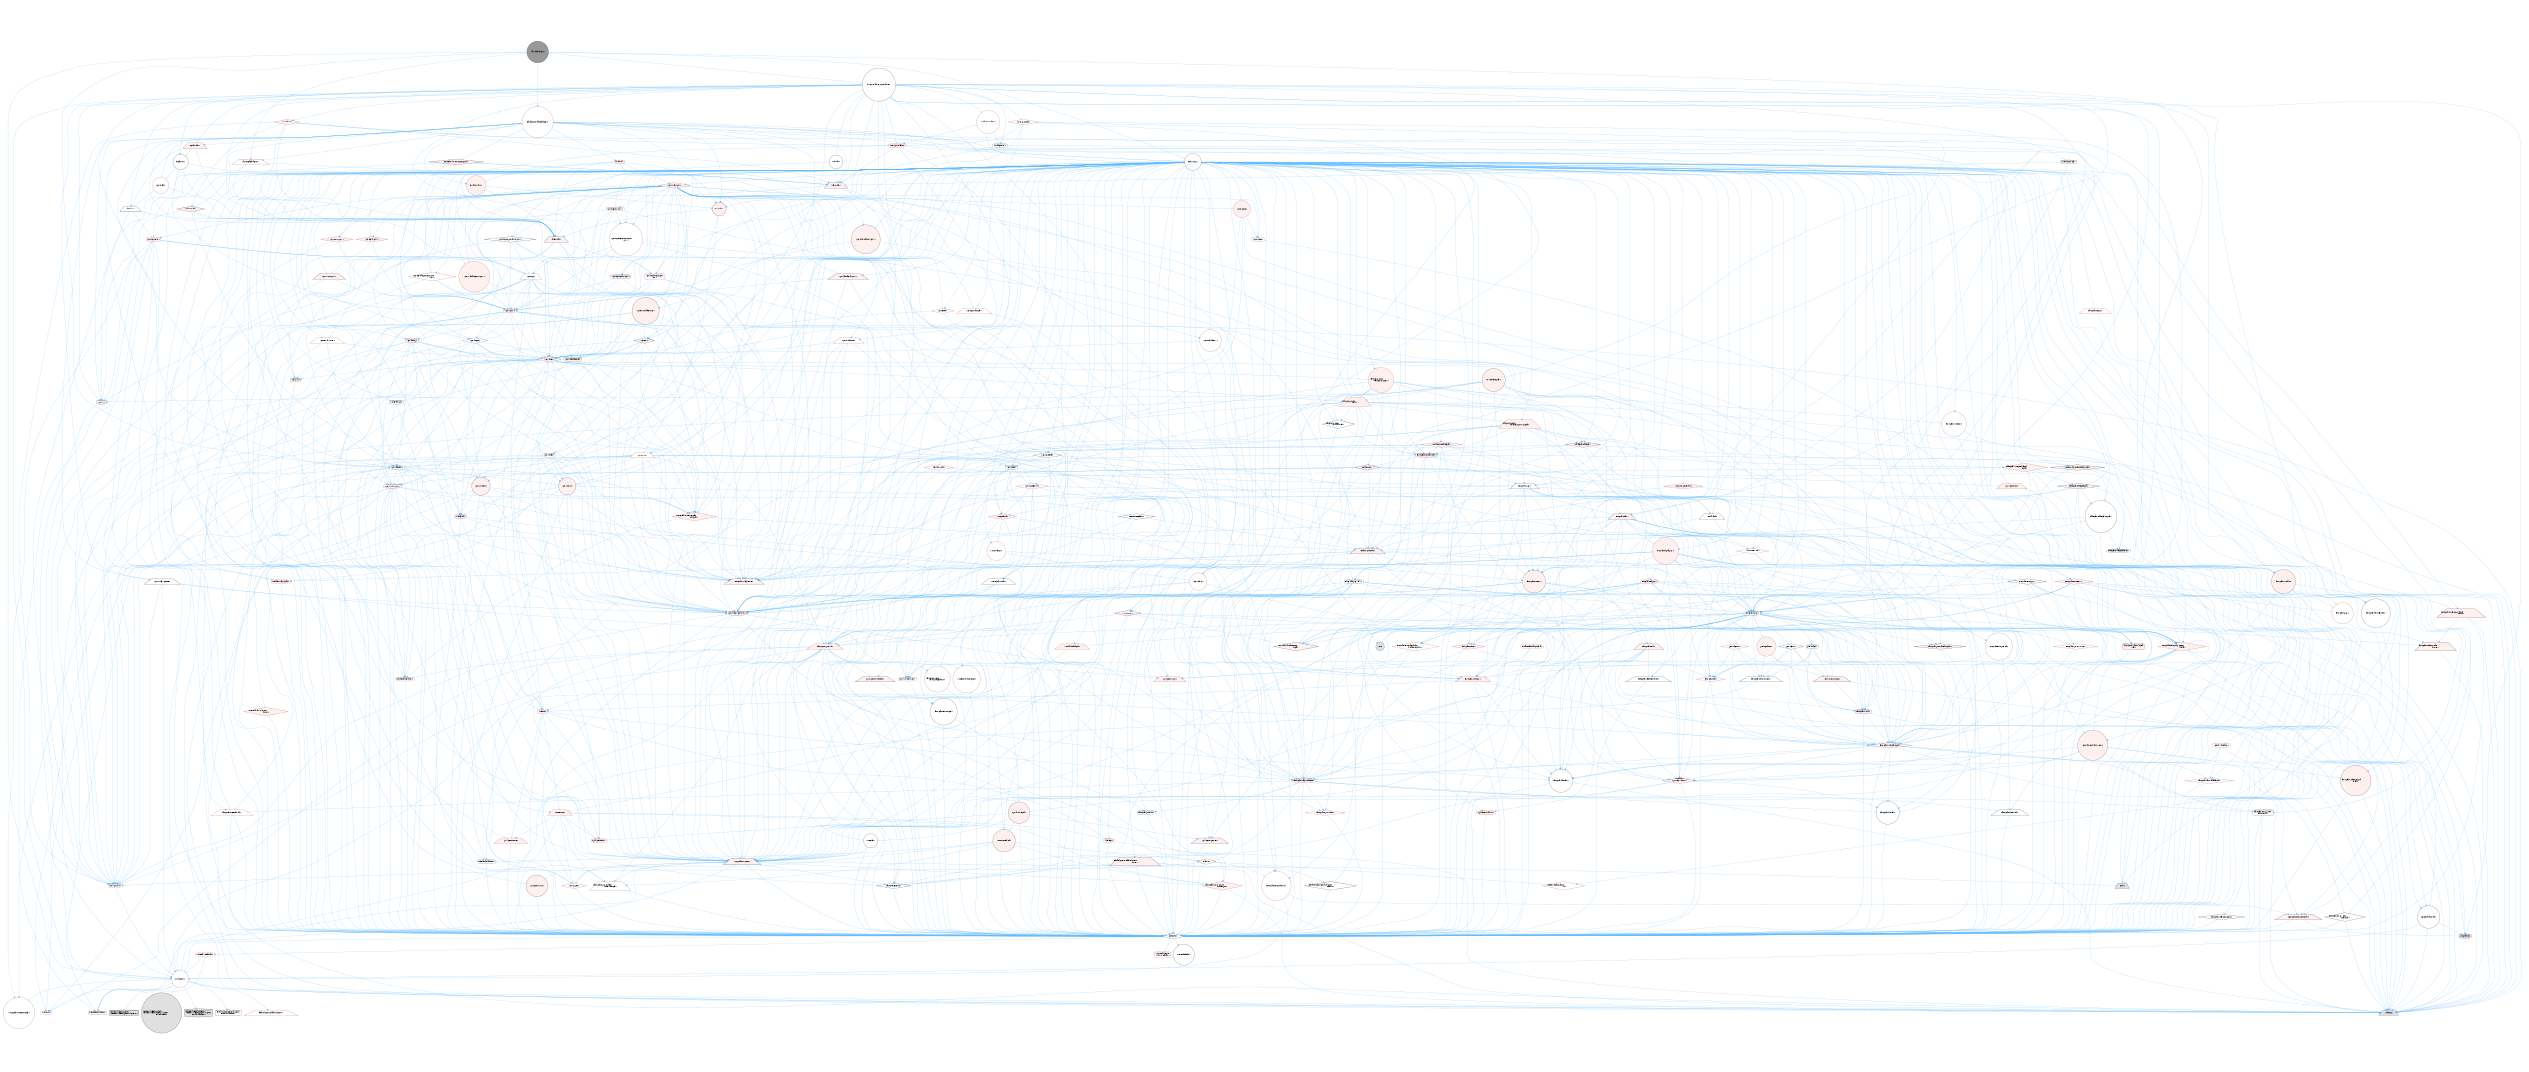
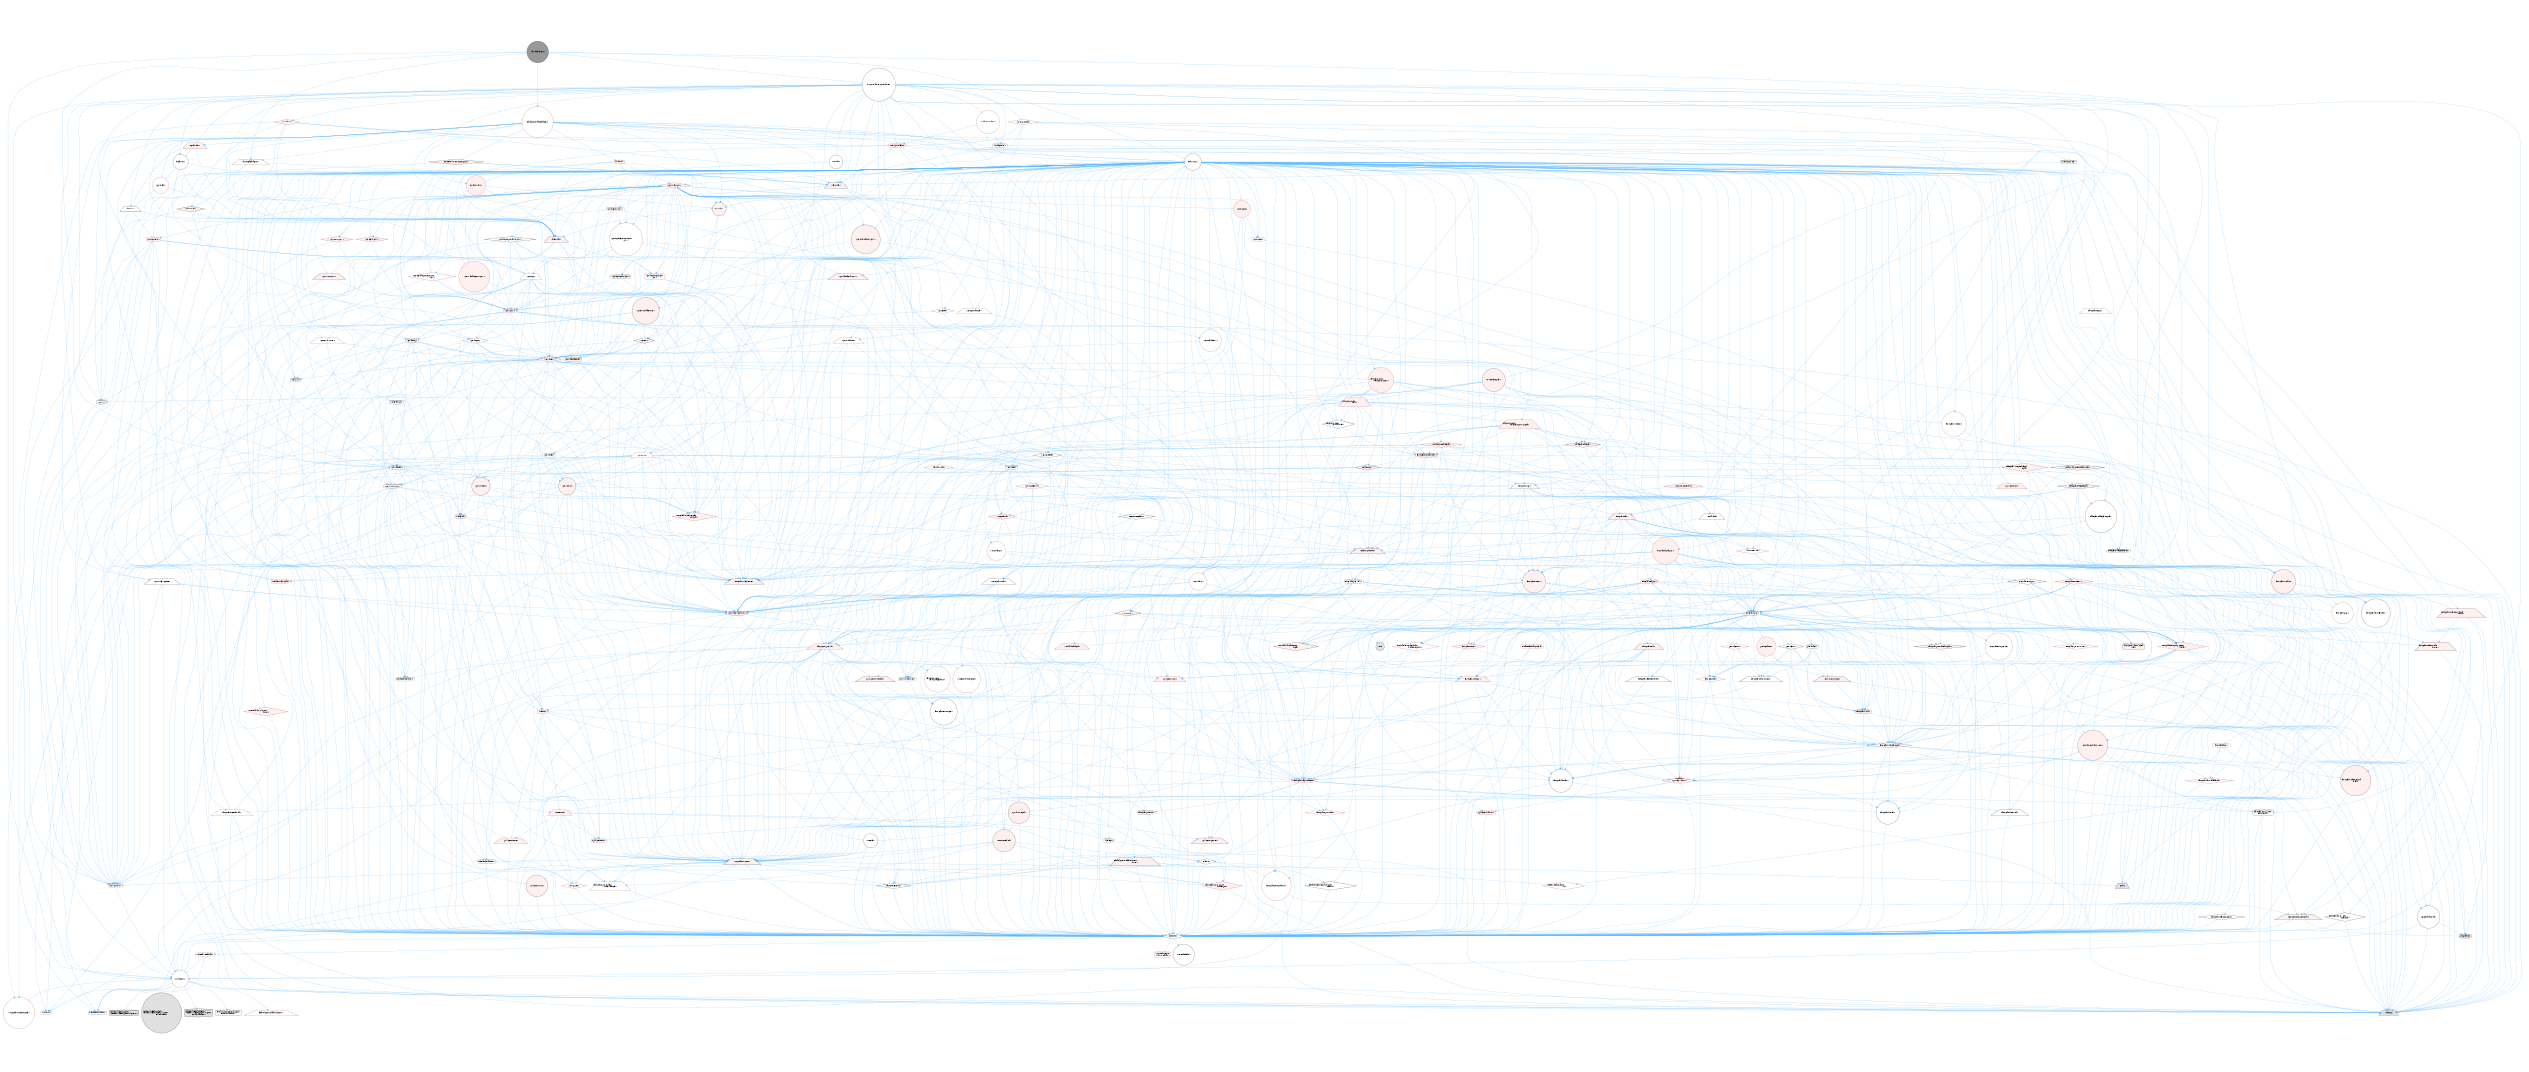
node "PlatformMisc/Decay.h": label "PlatformMisc/Decay.h" -> "Templates/Decay.h"
